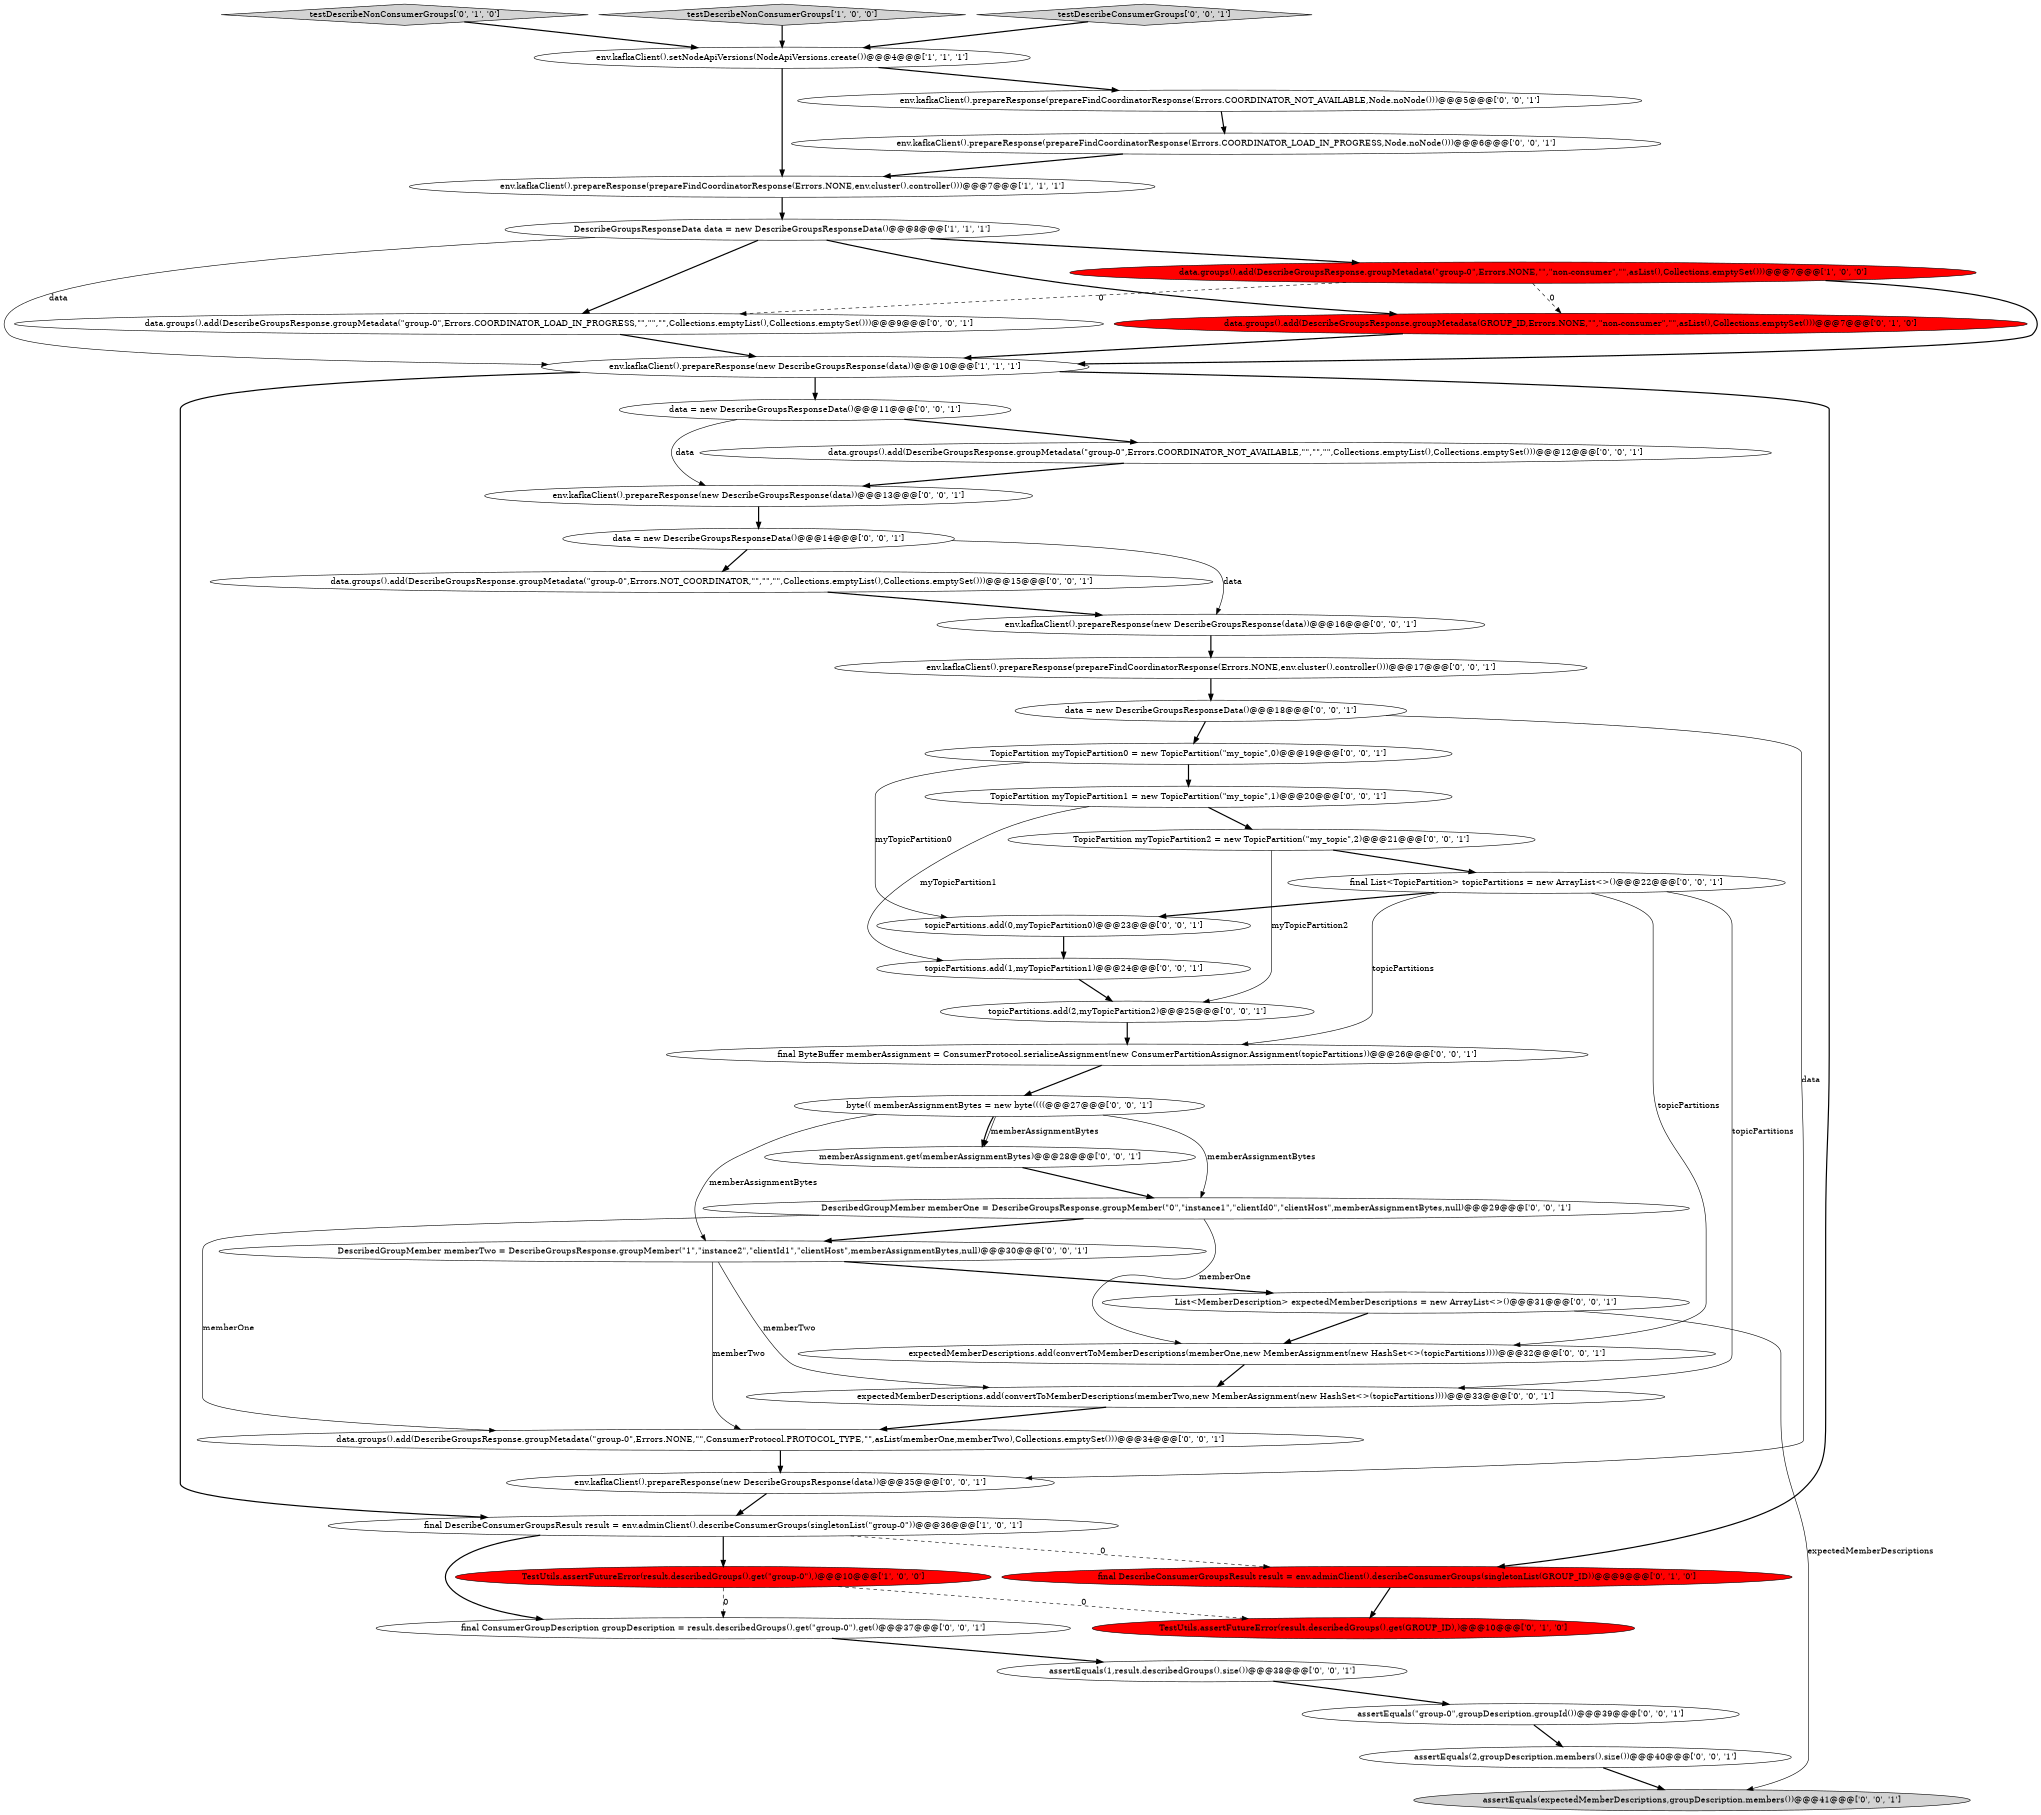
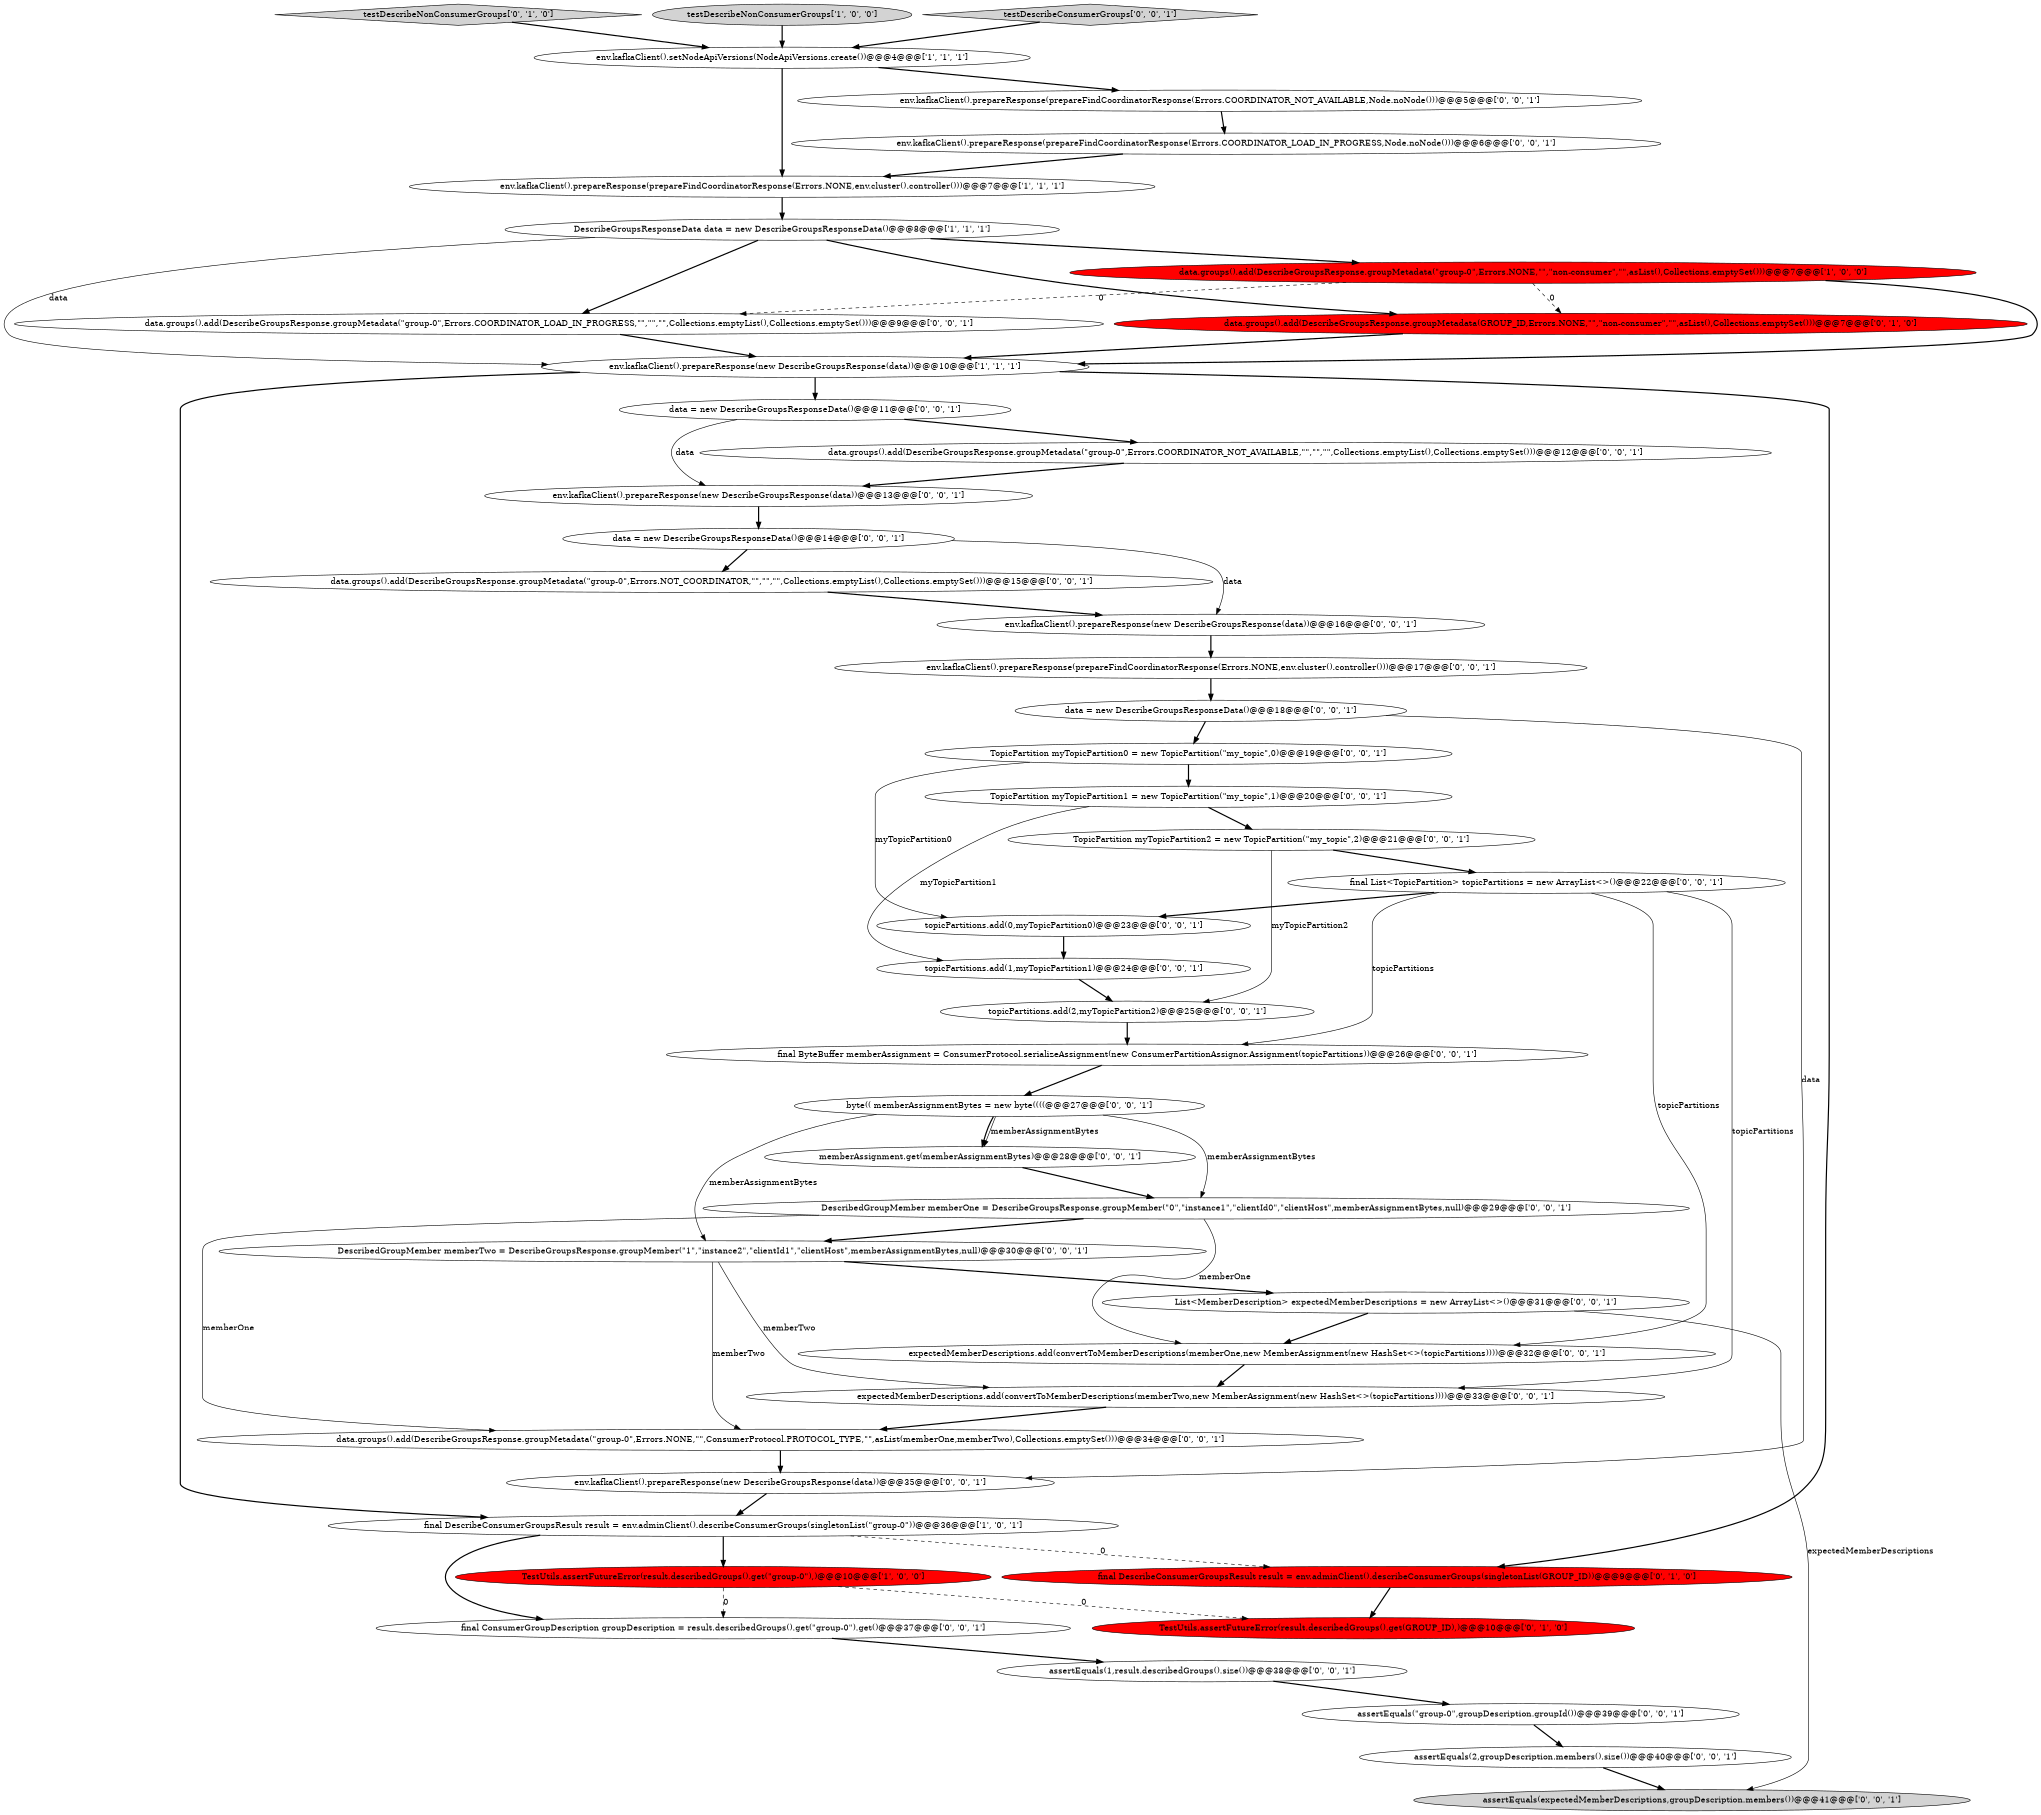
node "testDescribeNonConsumerGroups['1', '0', '0']": shape diamond -> ellipse
